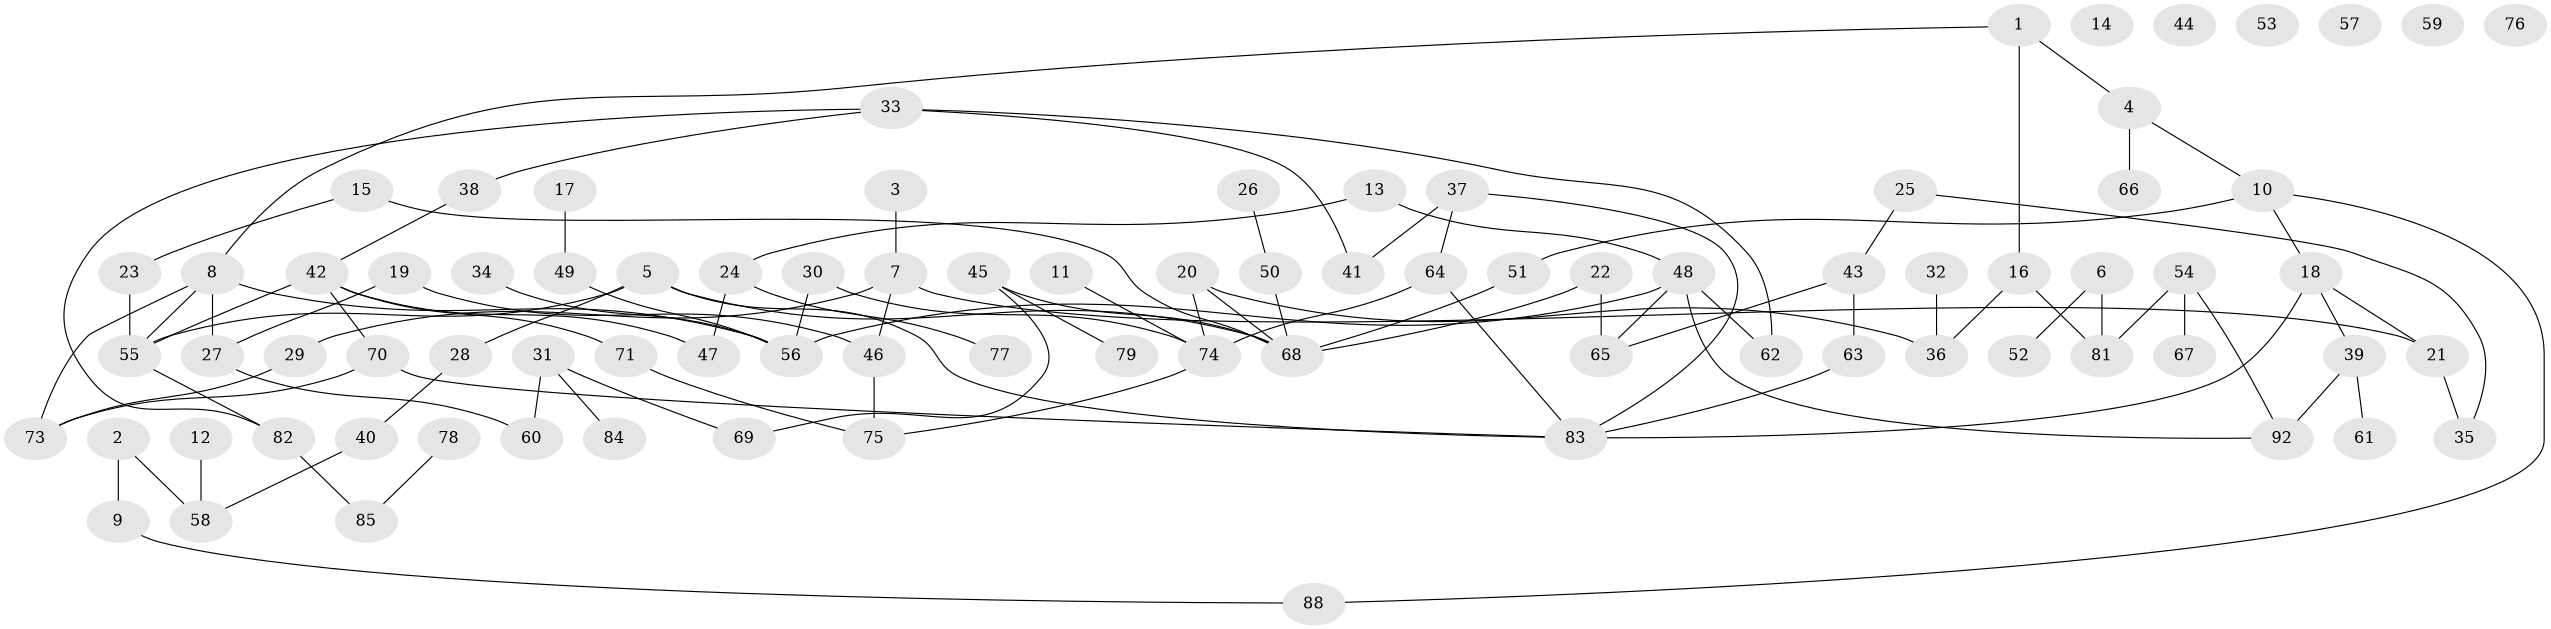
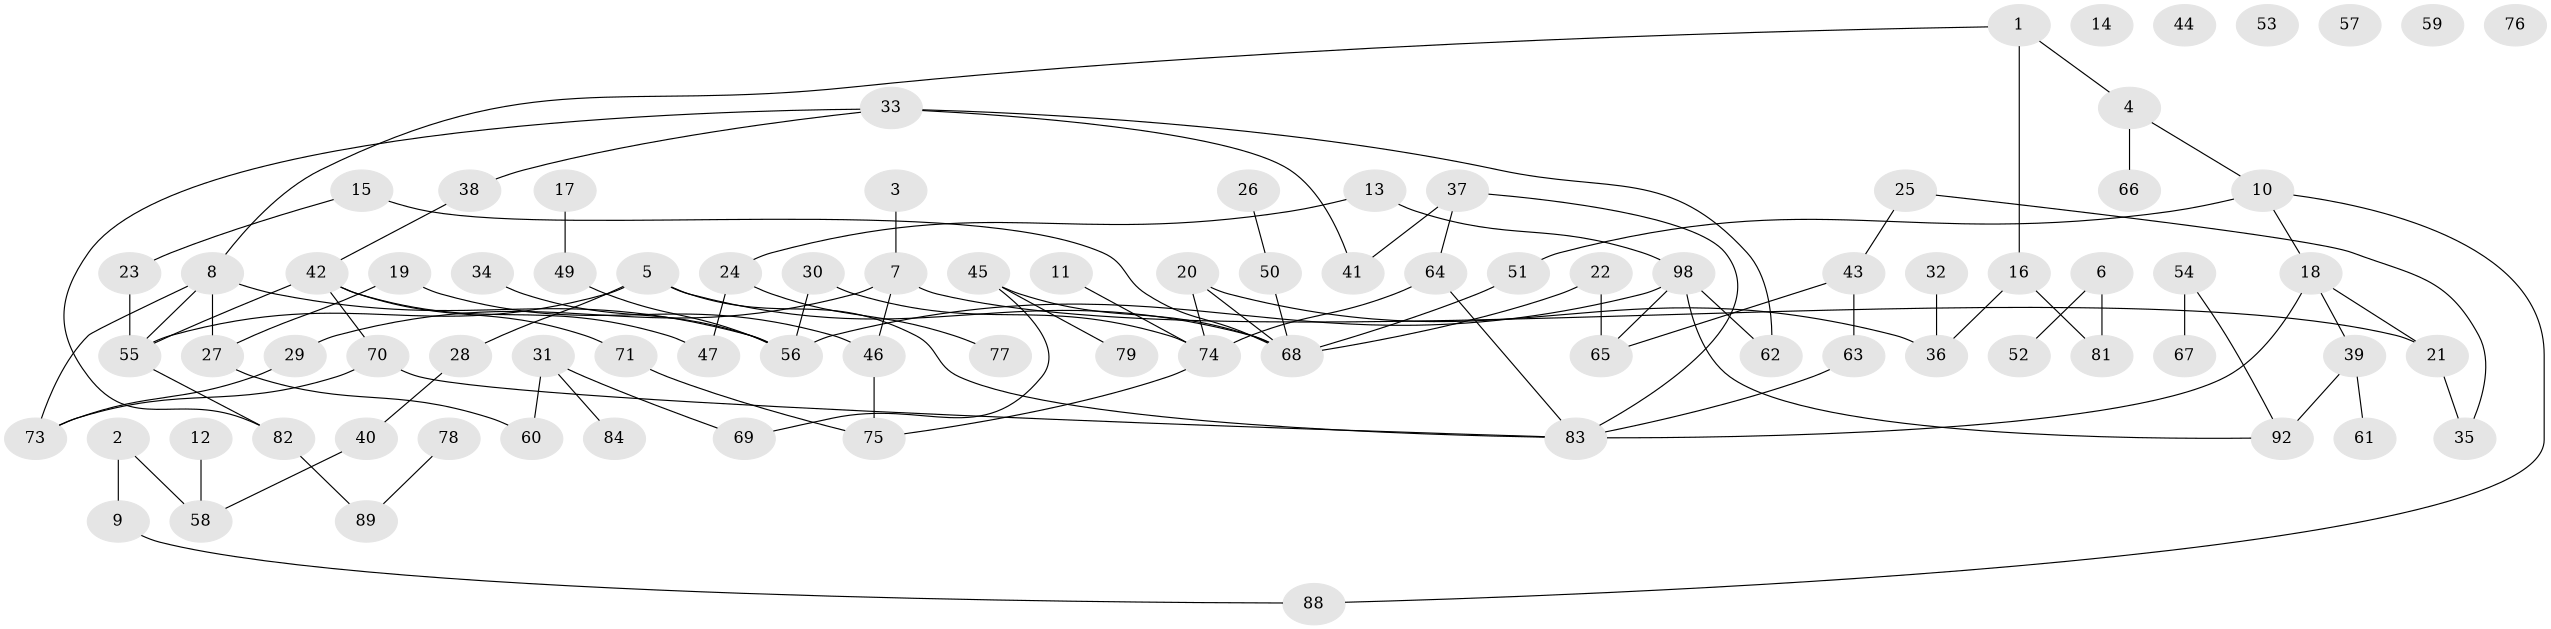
node "48": label "48" -> "98"
edge "54" -- "81": removed
node "85": label "85" -> "89"
